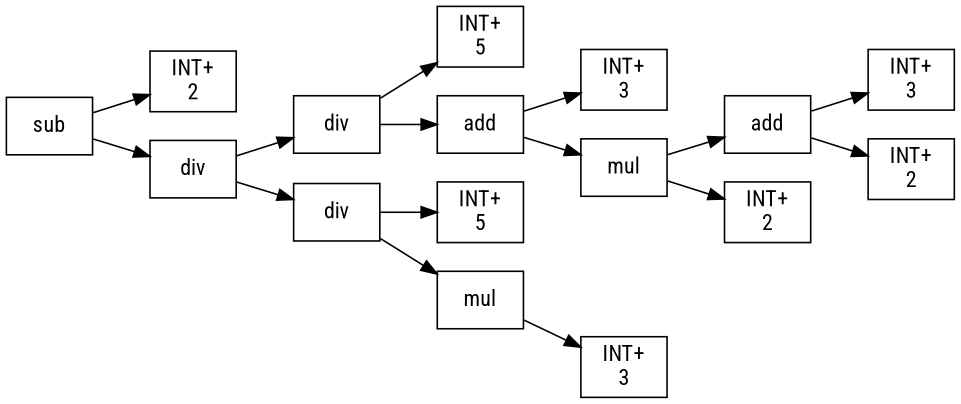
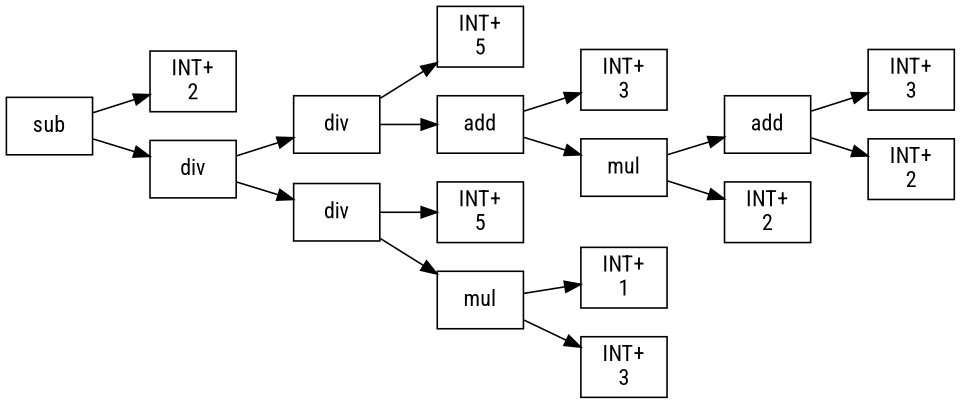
node "INT+ 1": added
